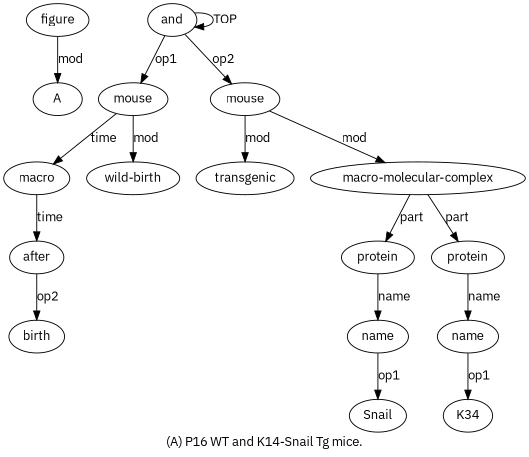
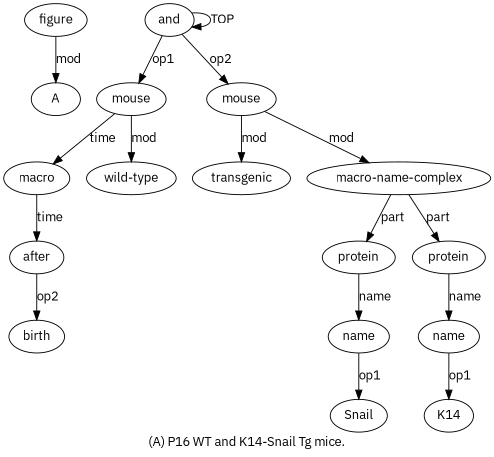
node "wild-birth": label "wild-birth" -> "wild-type"
node "macro-molecular-complex": label "macro-molecular-complex" -> "macro-name-complex"
node "K34": label "K34" -> "K14"
